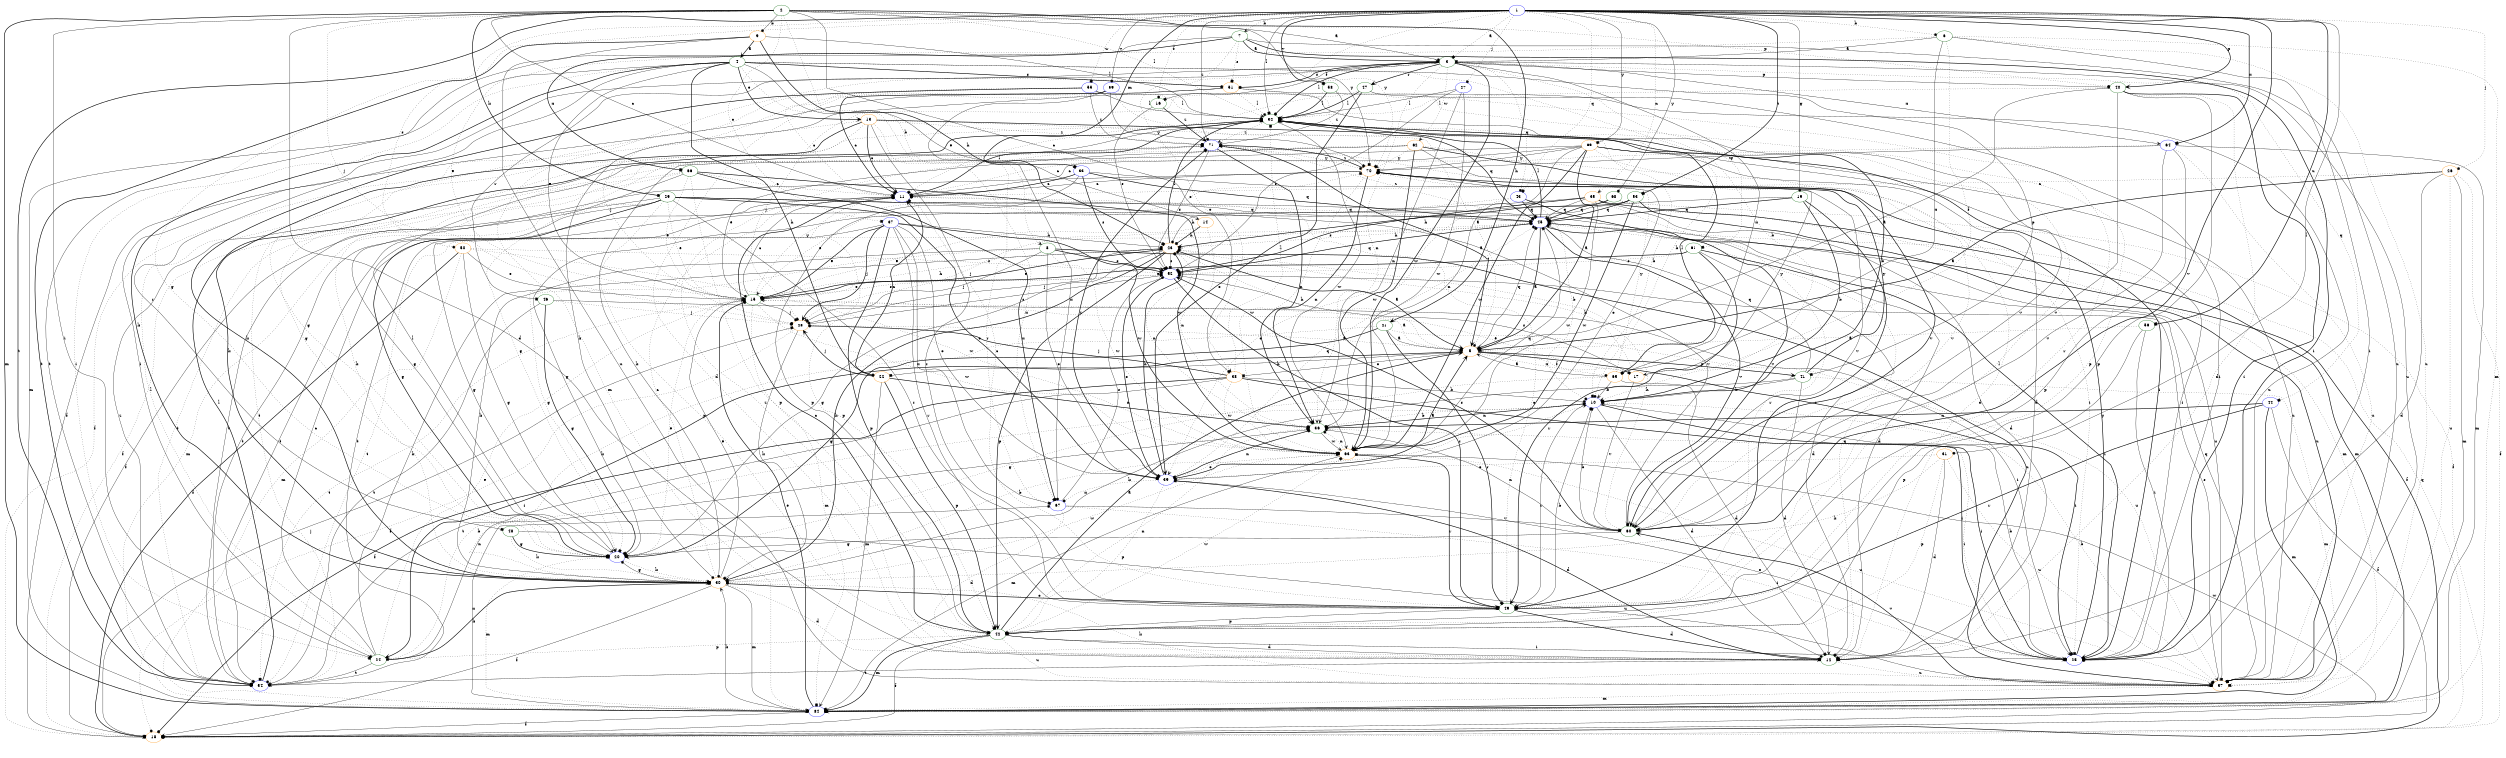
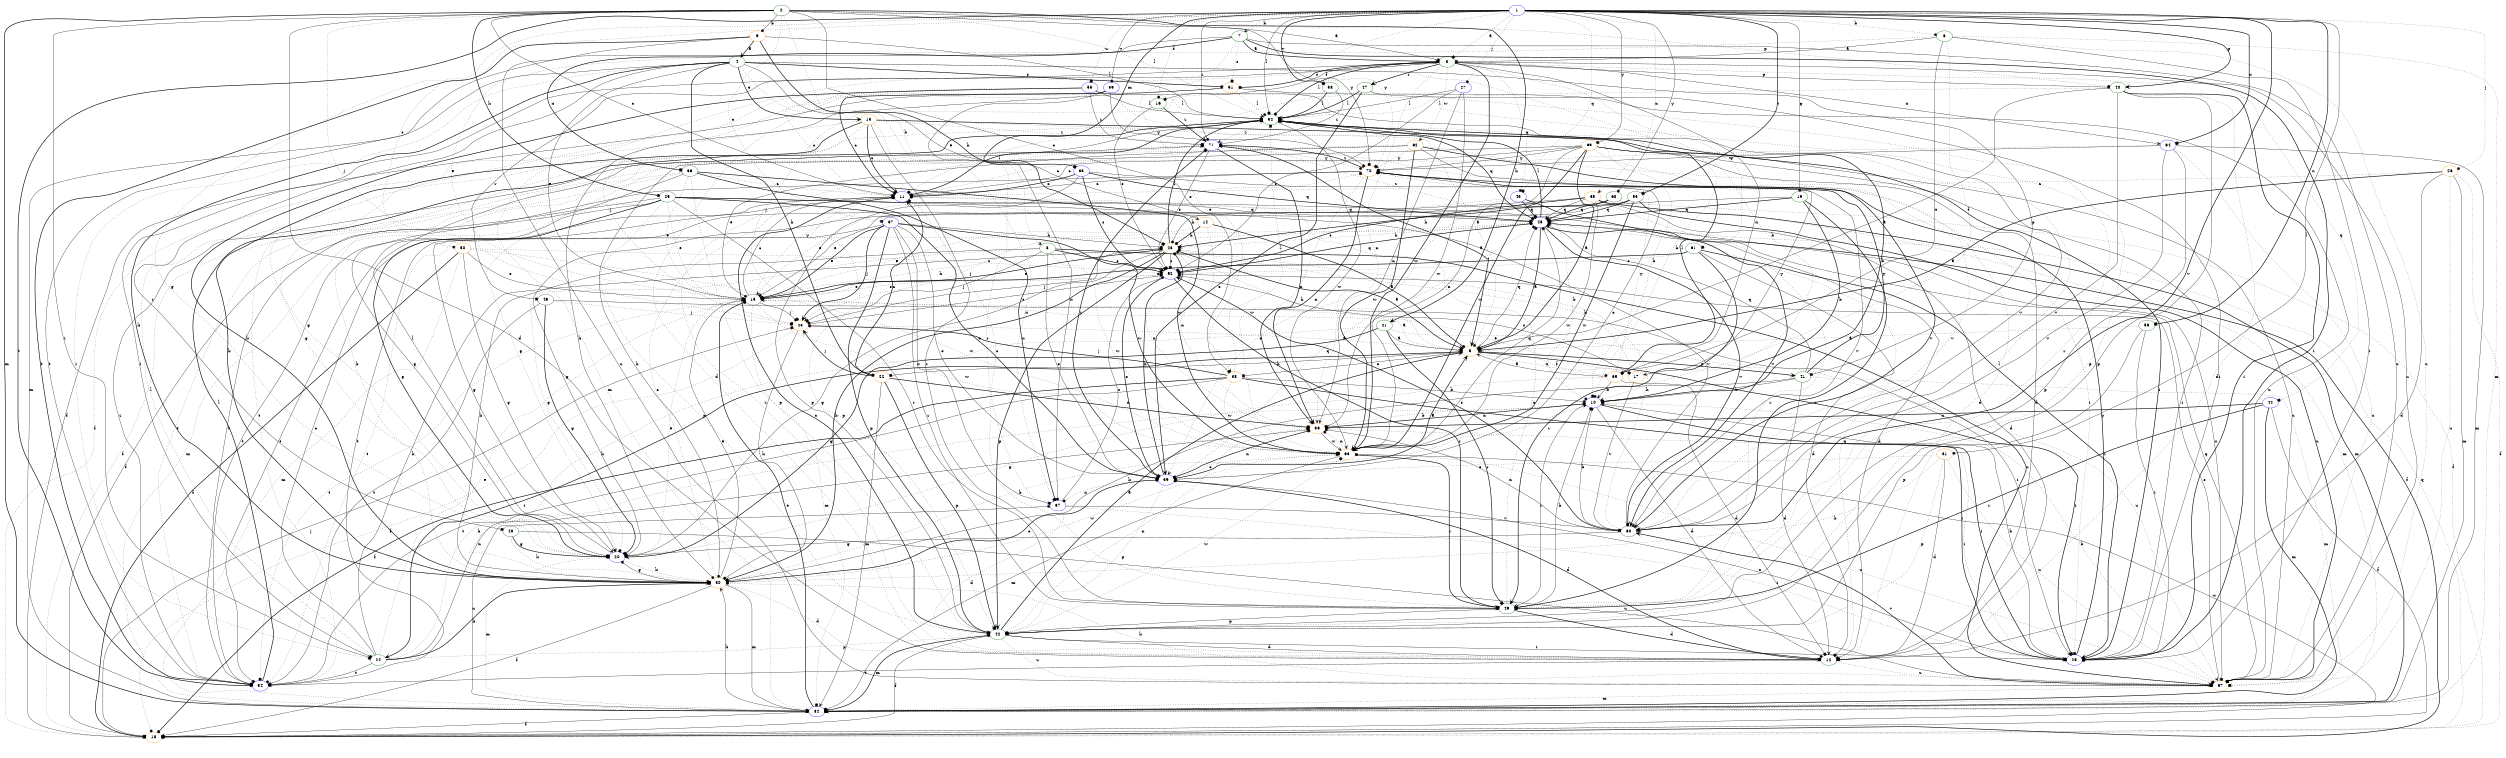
edge "68" -> "15": added, label "e"
edge "14" -> "5": added, label "a"
node "36": color darkgreen -> darkorange
edge "30" -> "49": now "30" -> "39"
edge "42" -> "24": reversed
